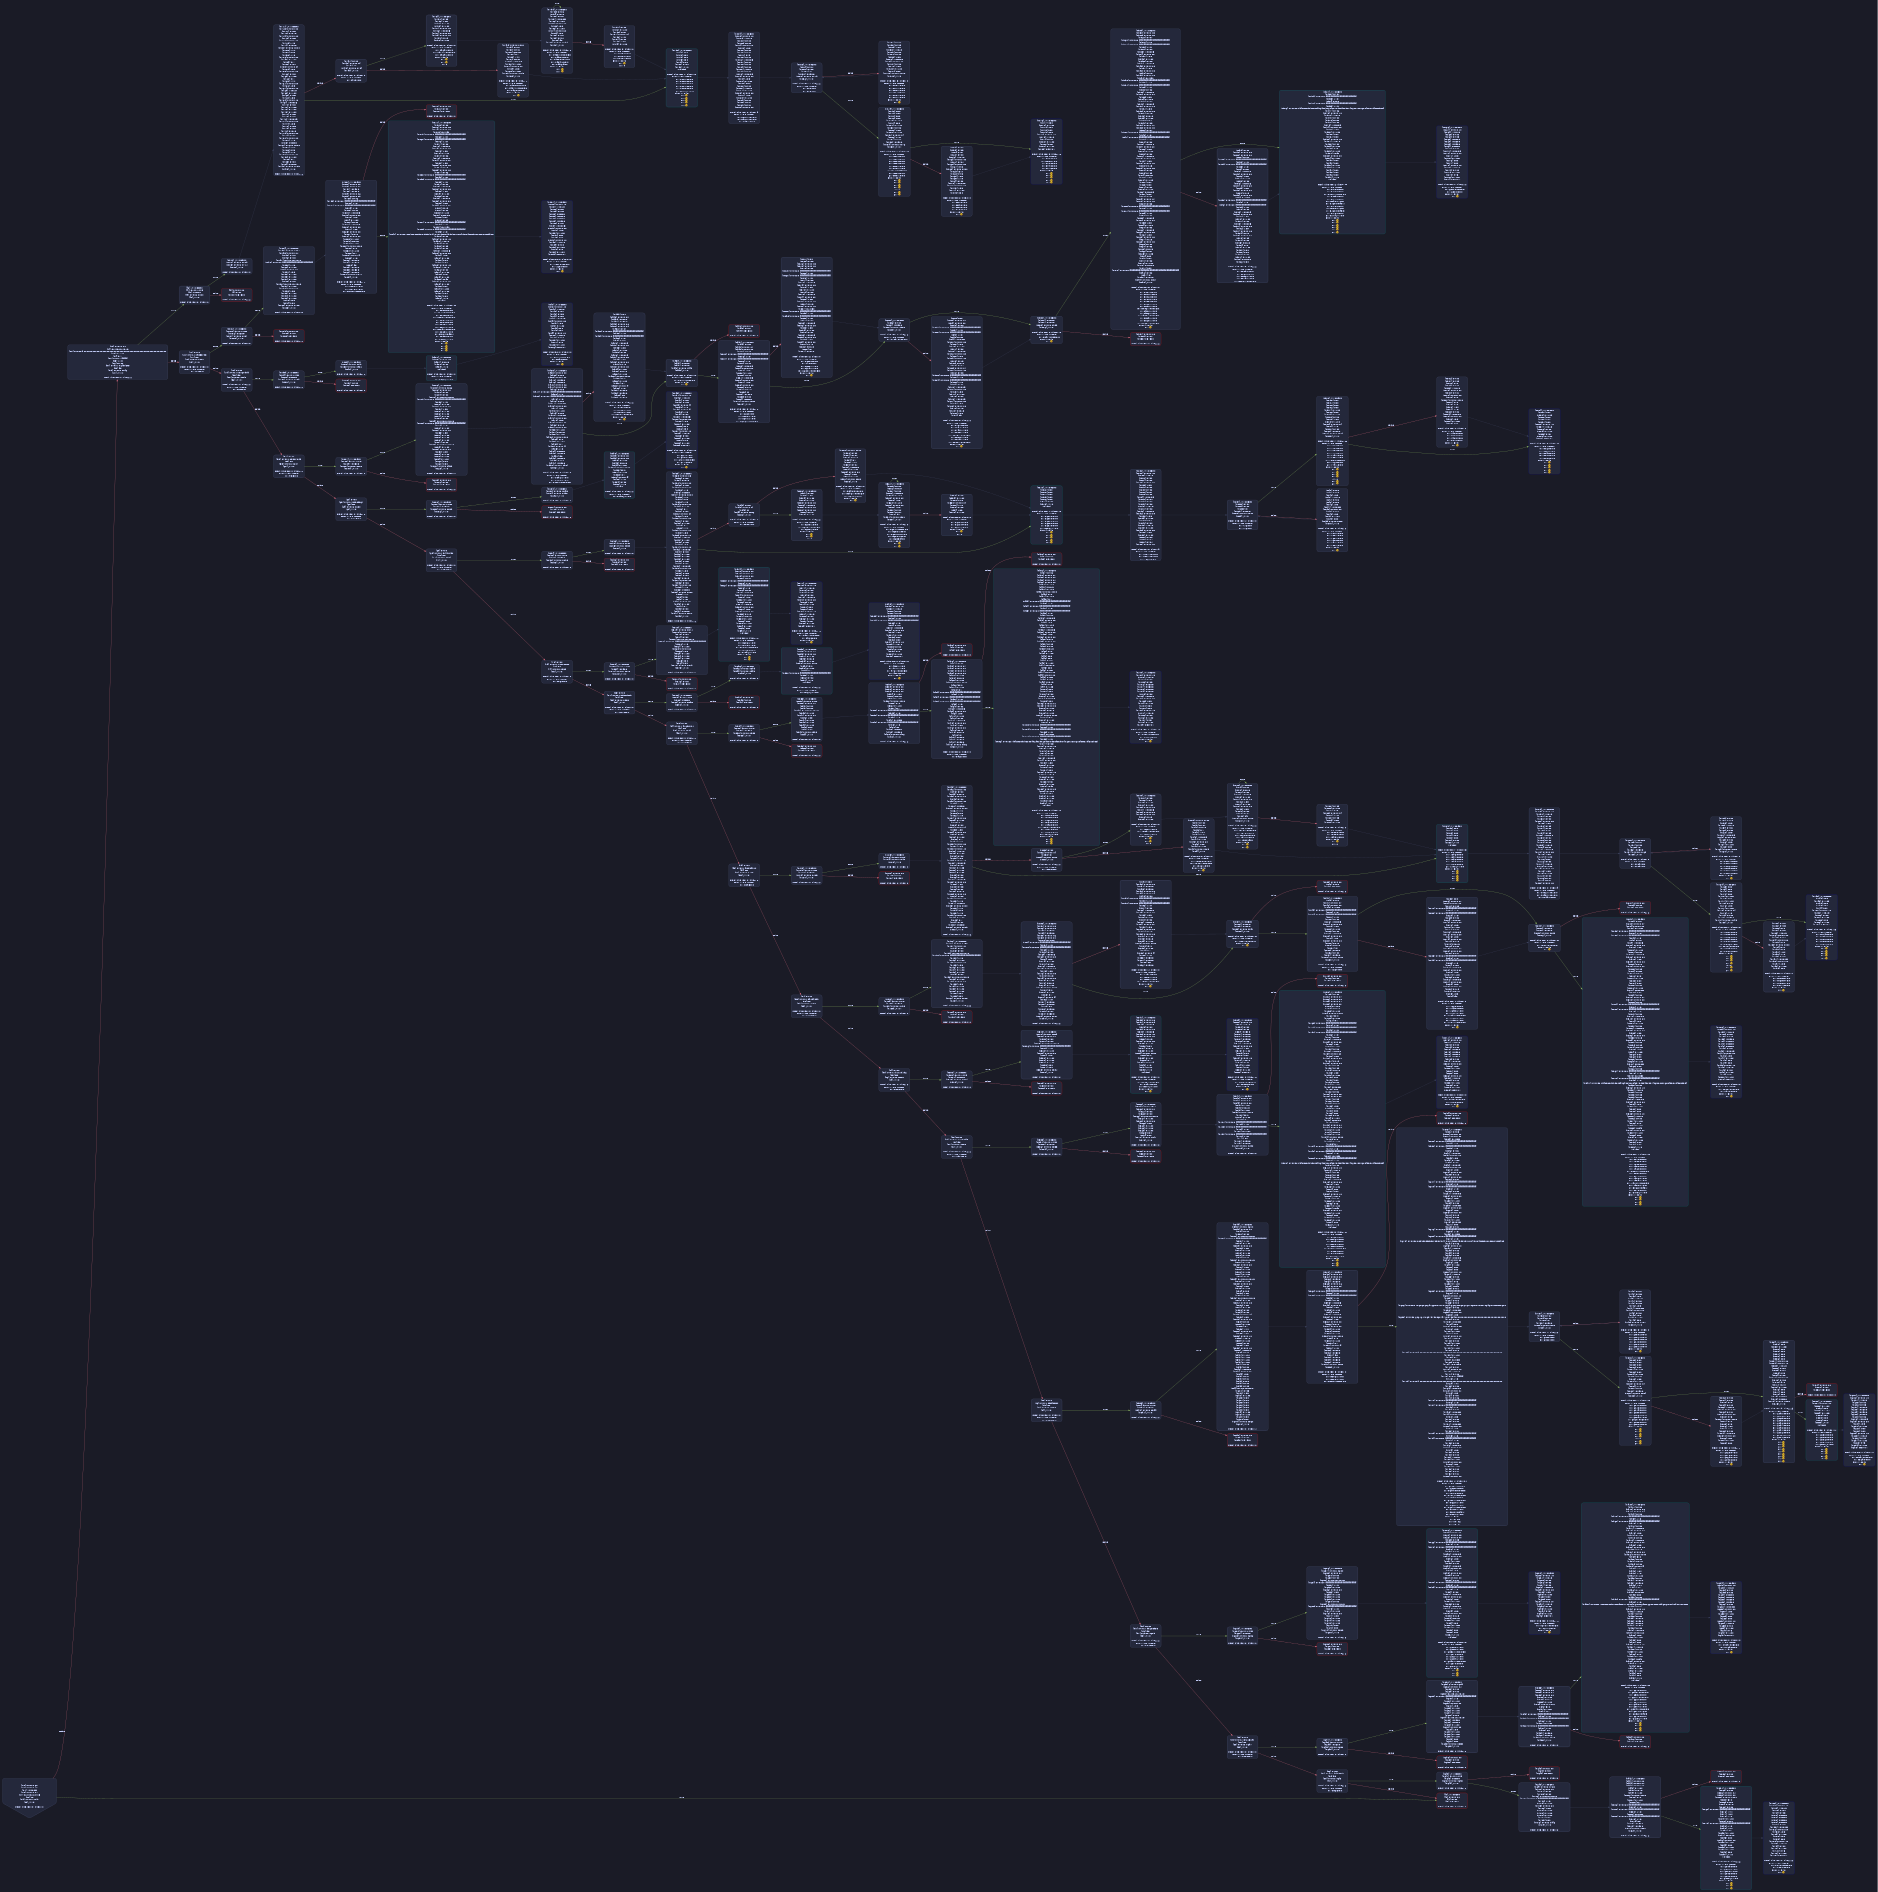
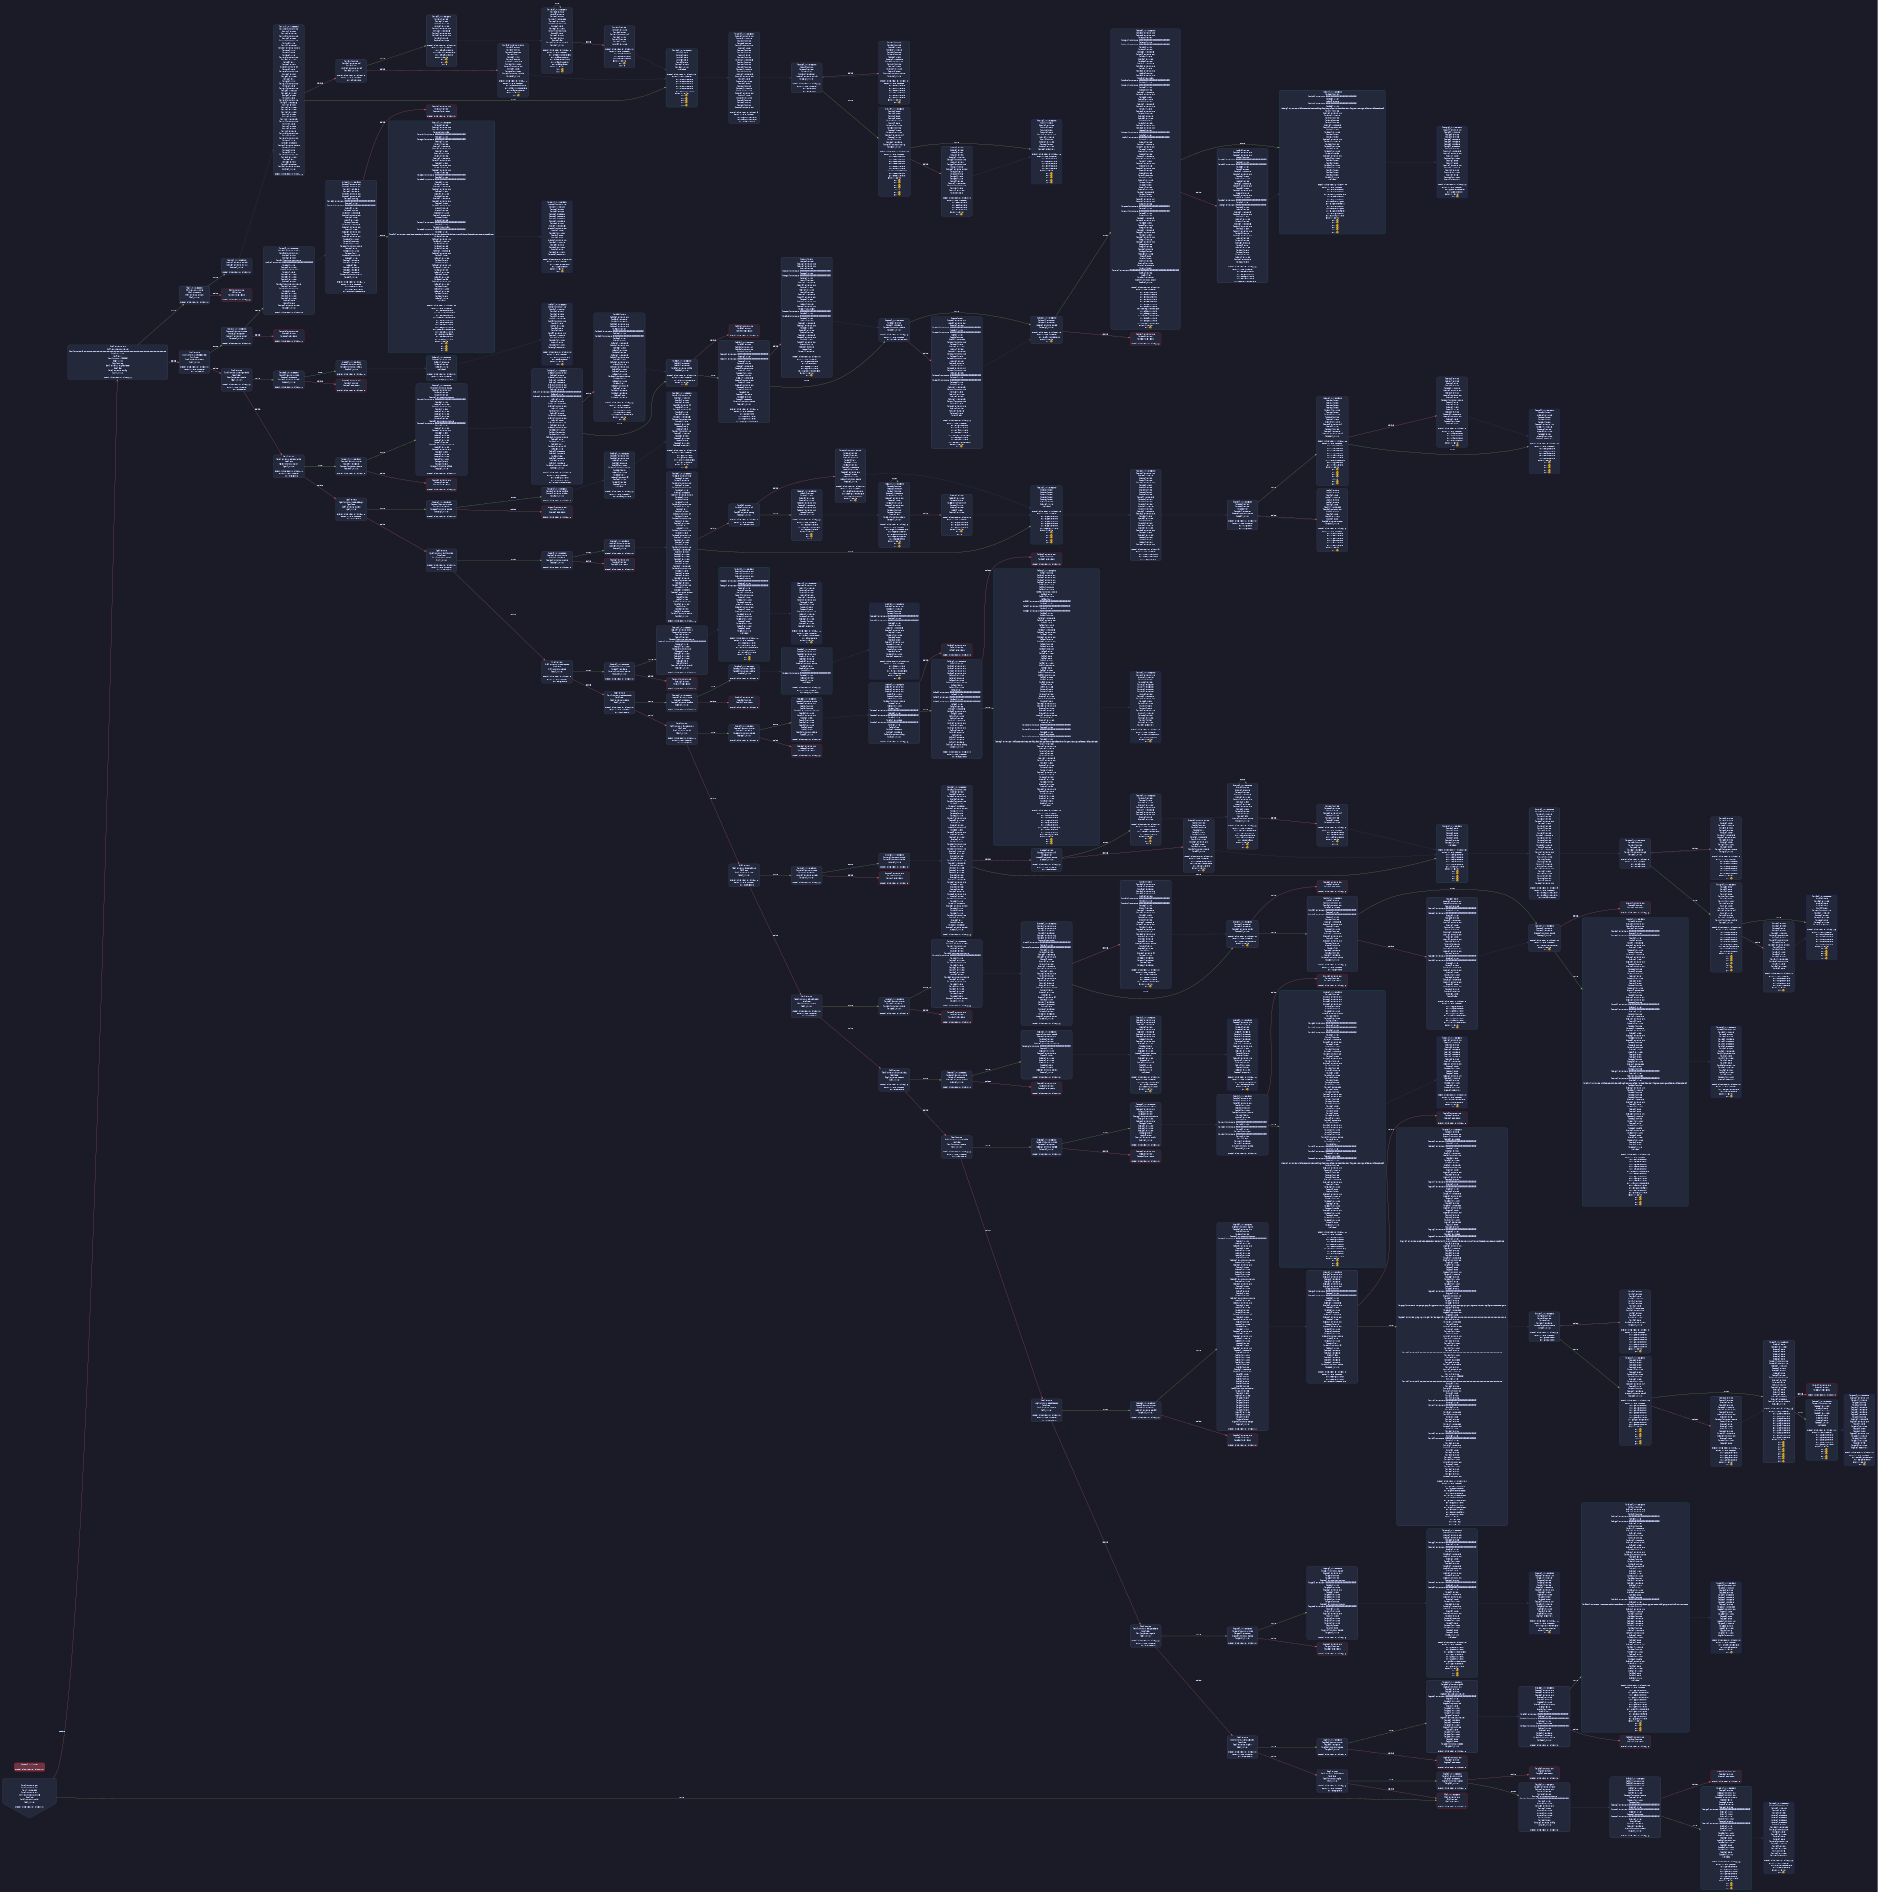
node "[1ac7] INVALID Stack size req: 0, sizeΔ: 0": added
